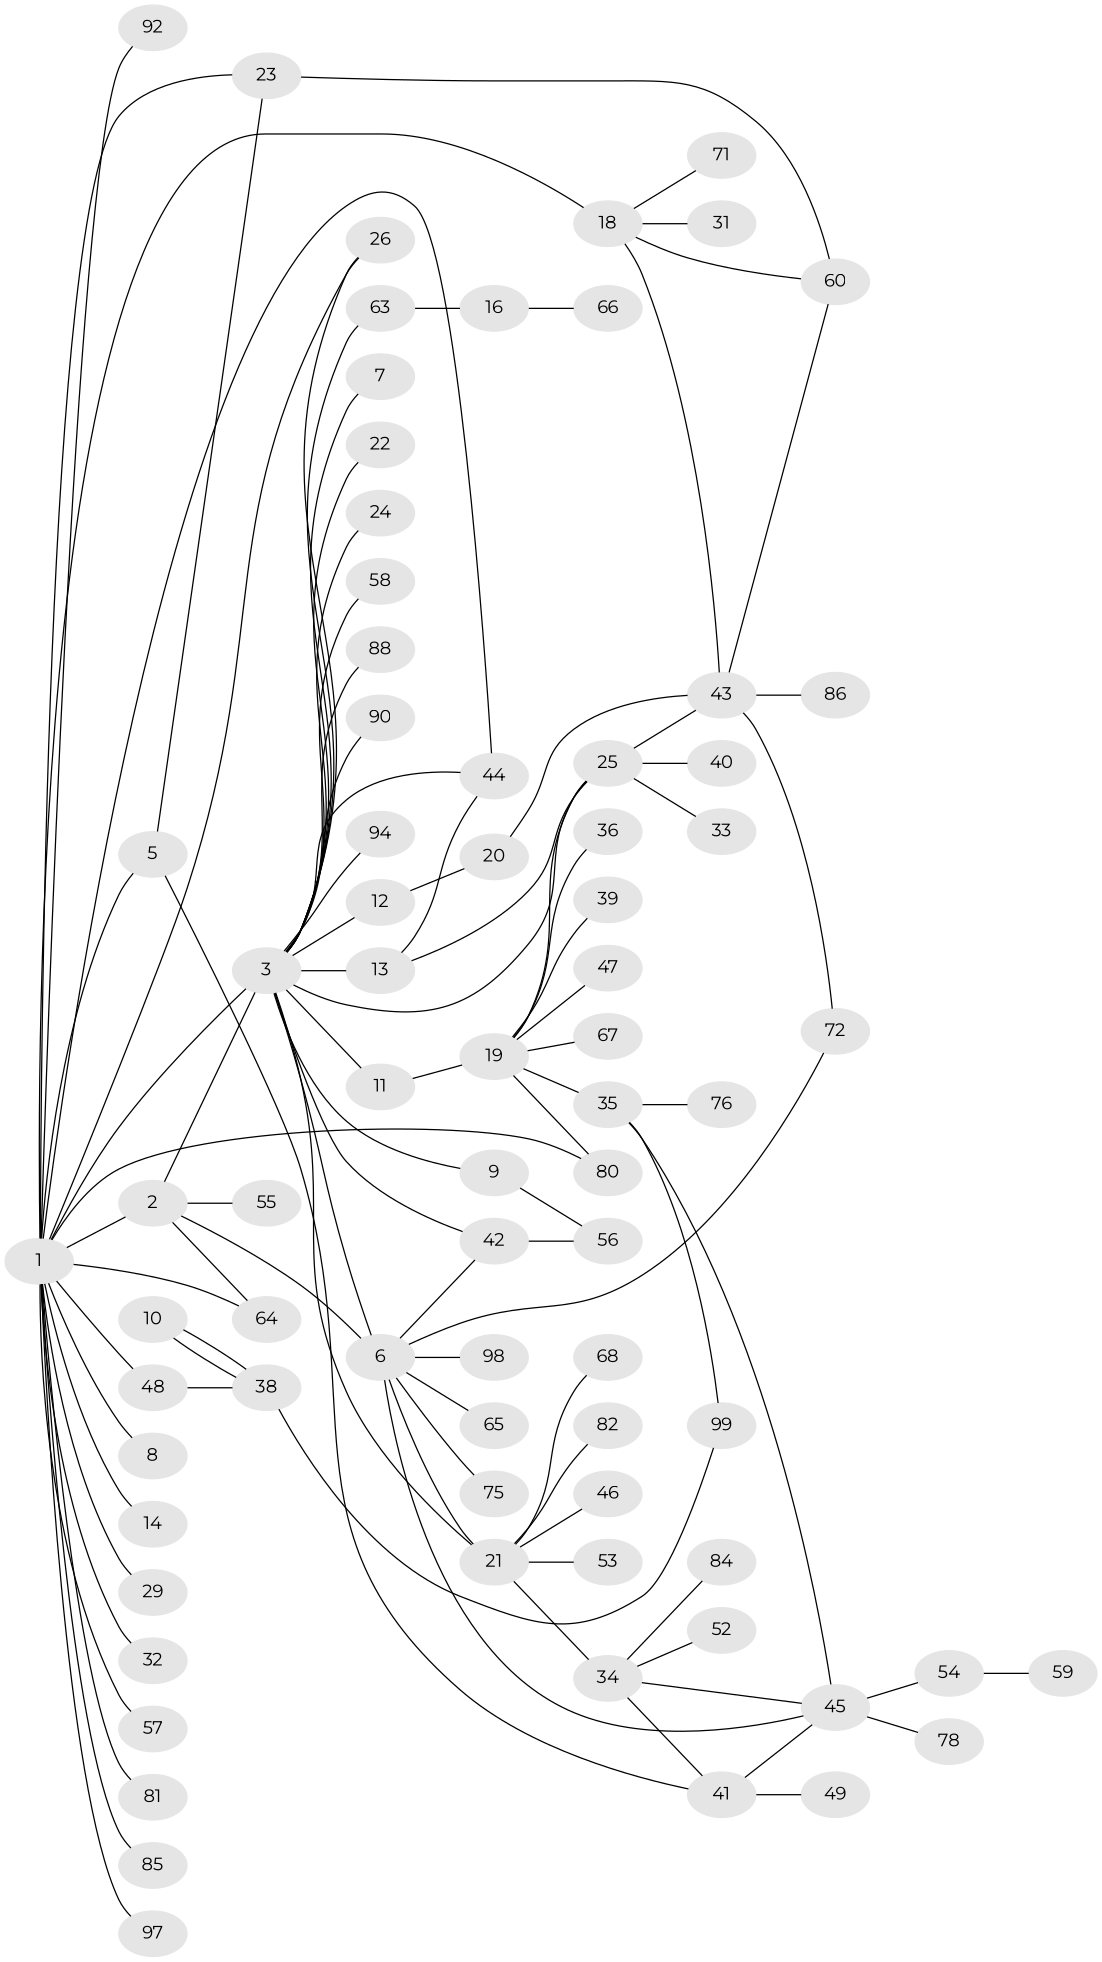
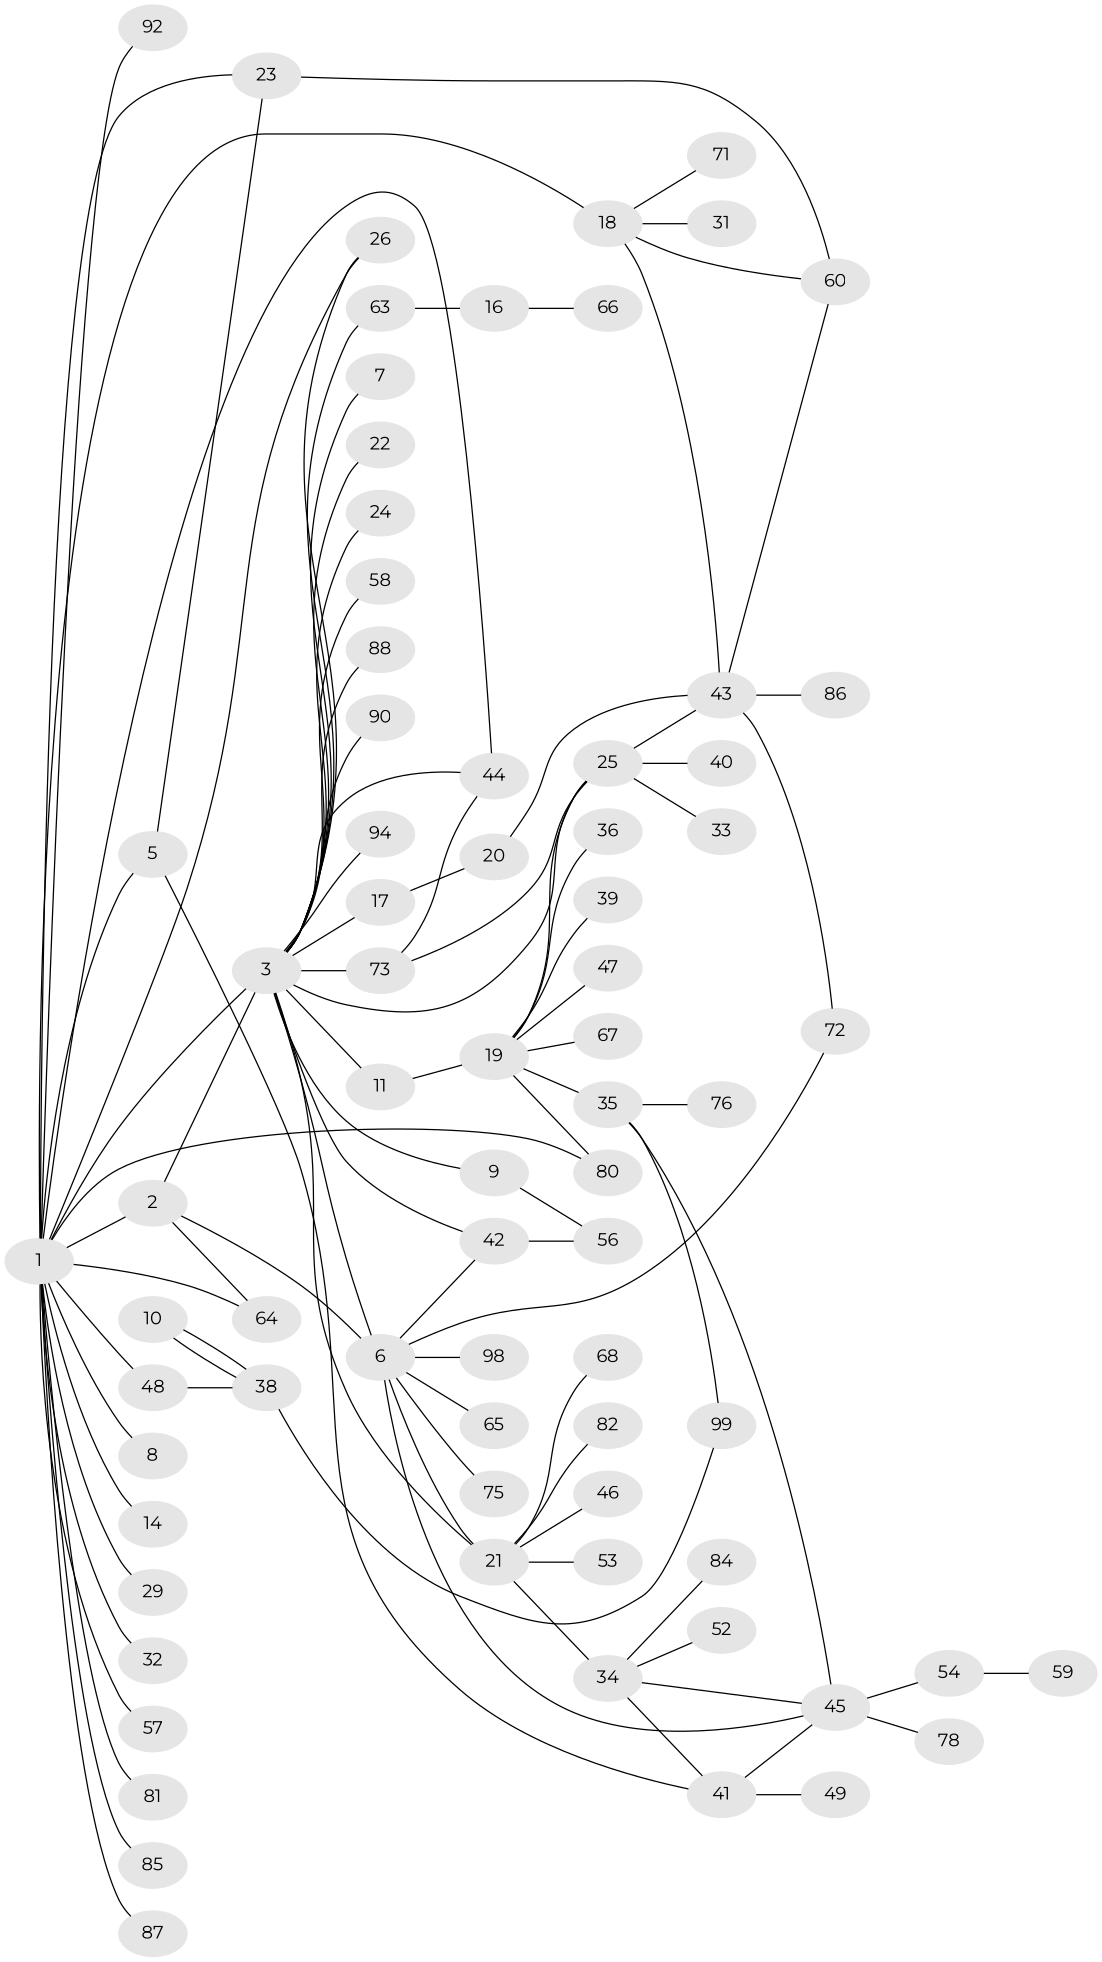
node "12": label "12" -> "17"
node "13": label "13" -> "73"
node "55": removed
node "97": label "97" -> "87"
